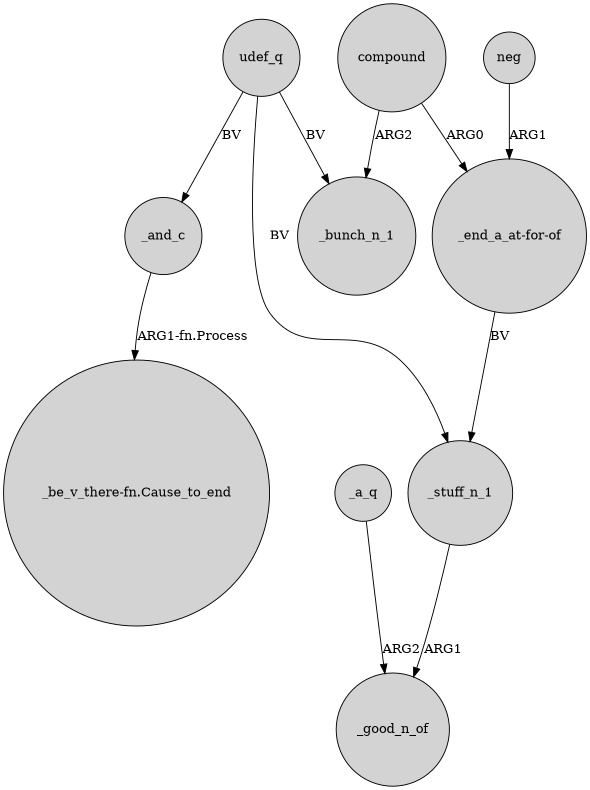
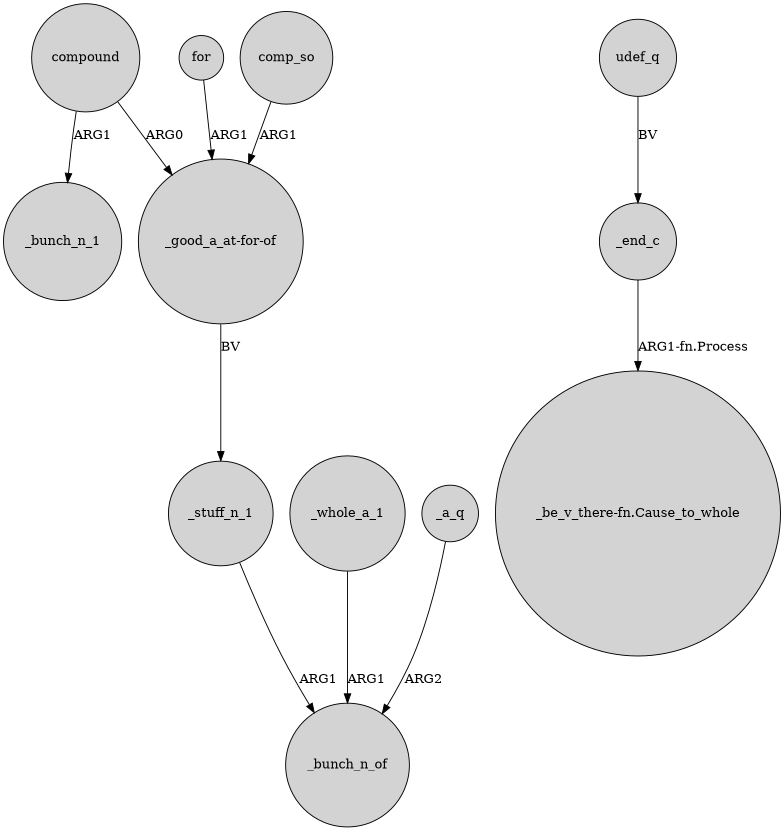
node "comp_so": added
node "neg": label "neg" -> "for"
edge "udef_q" -> "_bunch_n_1": removed, label "BV"
edge "compound" -> "_bunch_n_1": label "ARG2" -> "ARG1"
node "_and_c": label "_and_c" -> "_end_c"
node "_end_a_at-for-of": label "_end_a_at-for-of" -> "_good_a_at-for-of"
edge "udef_q" -> "_stuff_n_1": removed, label "BV"
node "_be_v_there-fn.Cause_to_end": label "_be_v_there-fn.Cause_to_end" -> "_be_v_there-fn.Cause_to_whole"
node "_whole_a_1": added
node "_good_n_of": label "_good_n_of" -> "_bunch_n_of"
